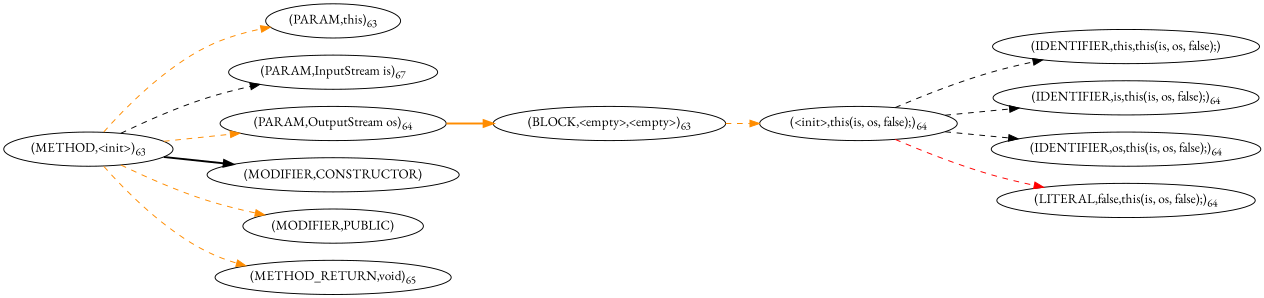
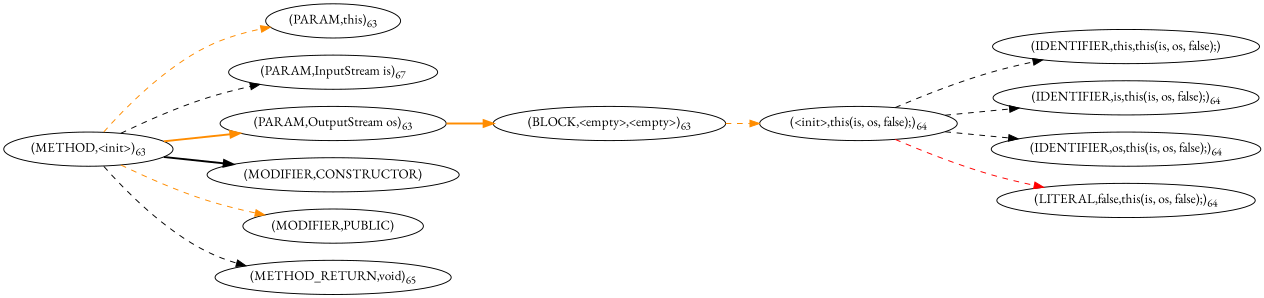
node "(PARAM,OutputStream os)": text "64" -> "63"
edge "(METHOD,<init>)" -> "(PARAM,OutputStream os)": style dashed -> bold
edge "(METHOD,<init>)" -> "(METHOD_RETURN,void)": color darkorange -> black
